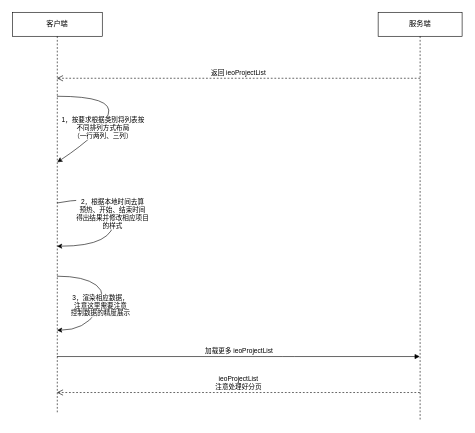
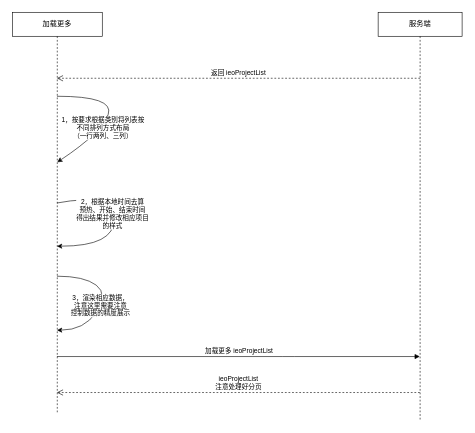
node "客户端": label "客户端" -> "加载更多"
